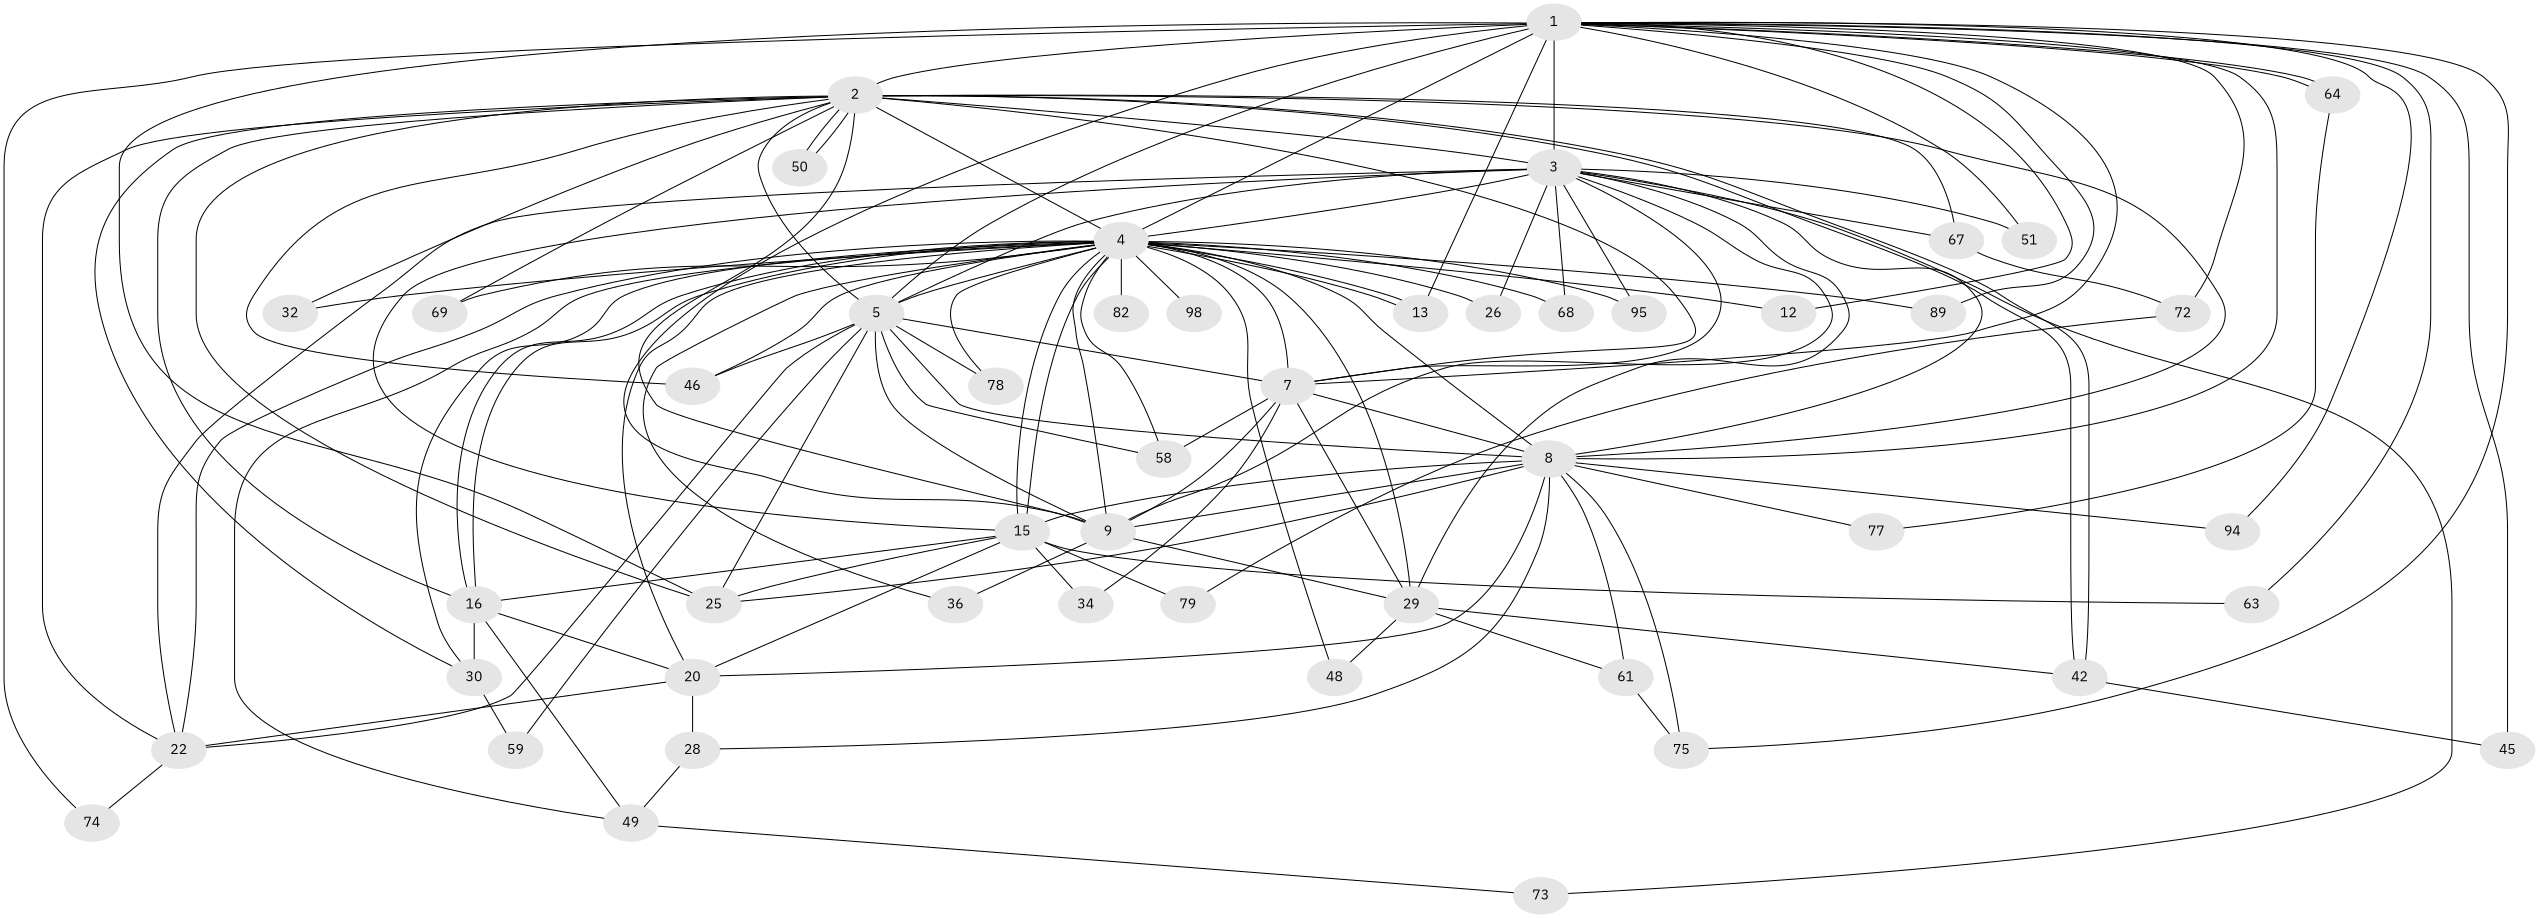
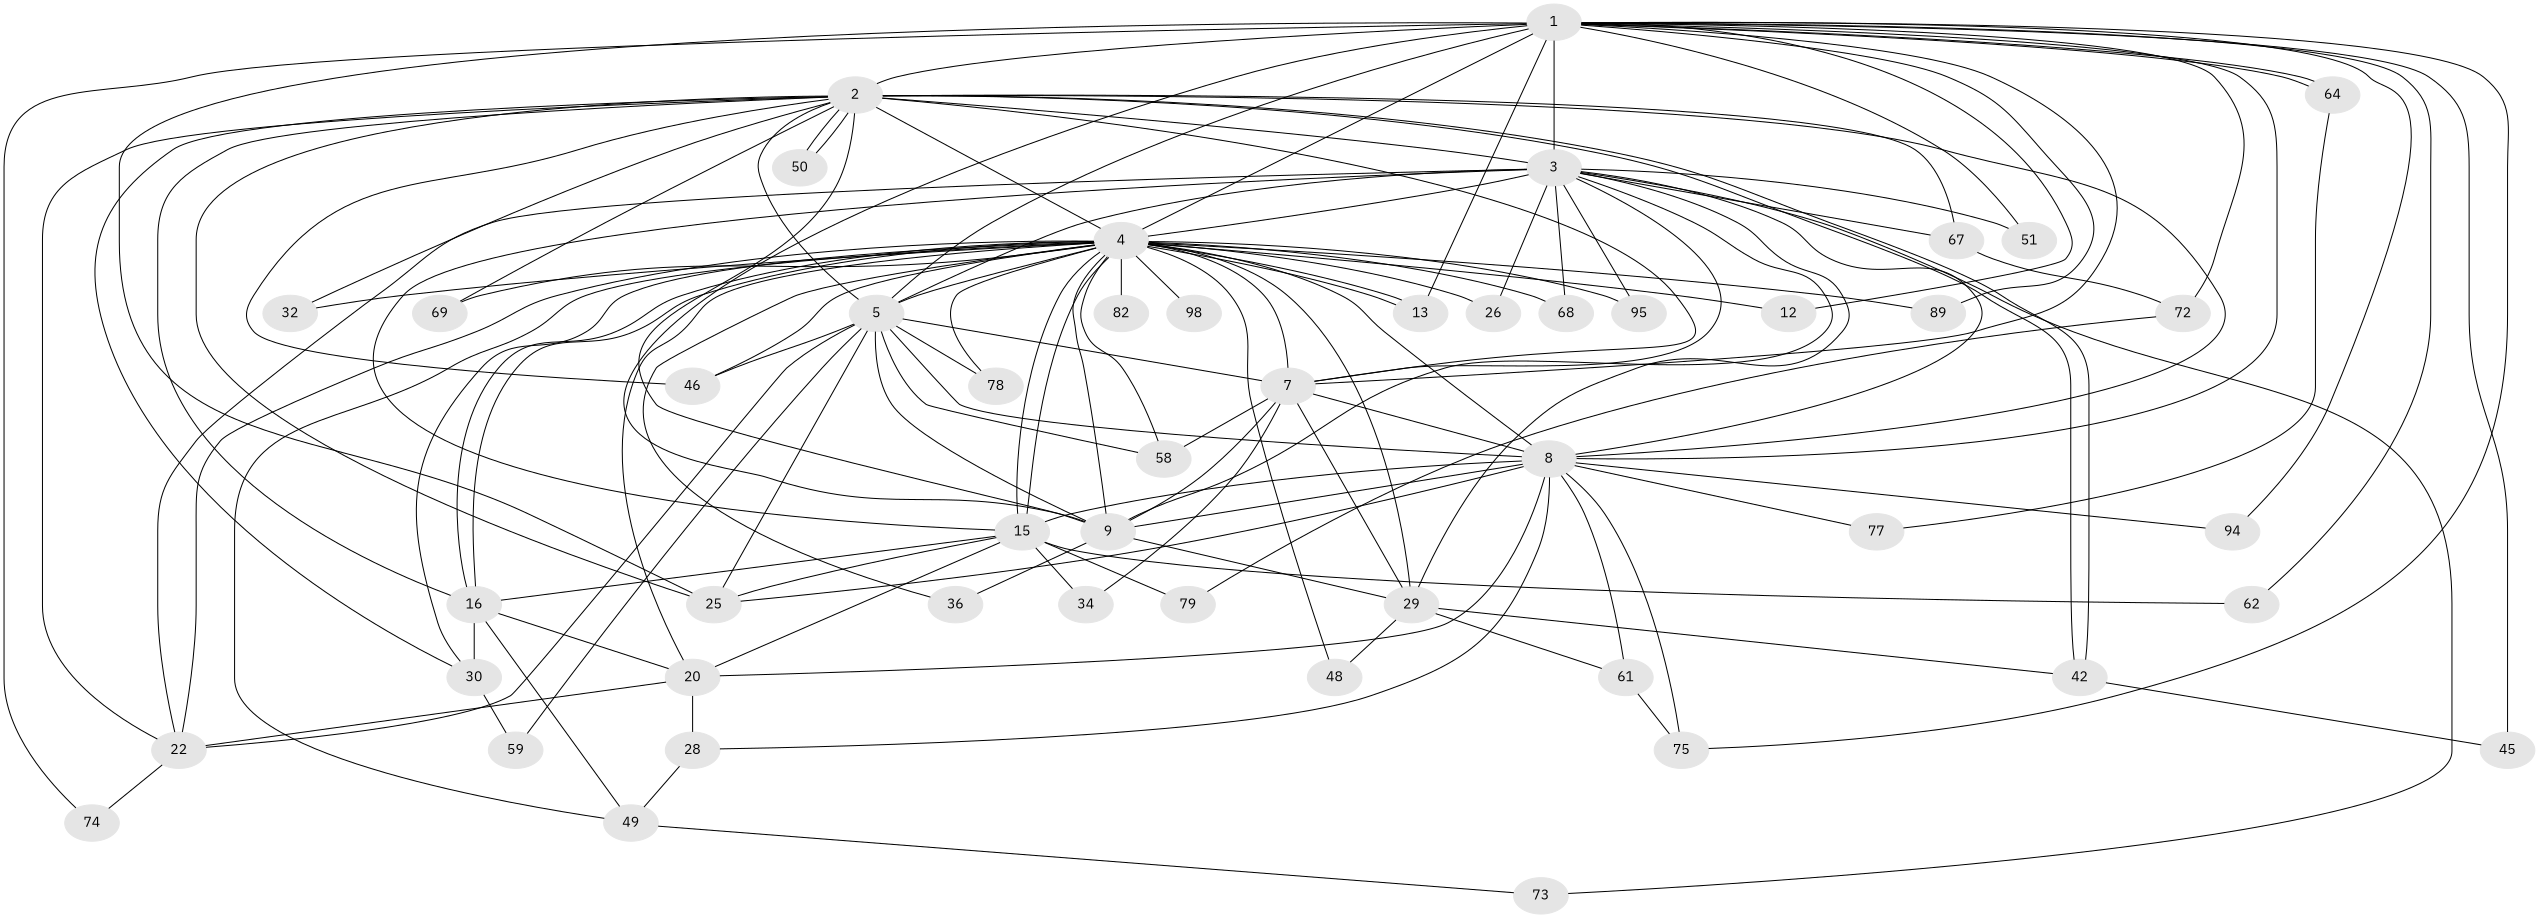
node "63": label "63" -> "62"
